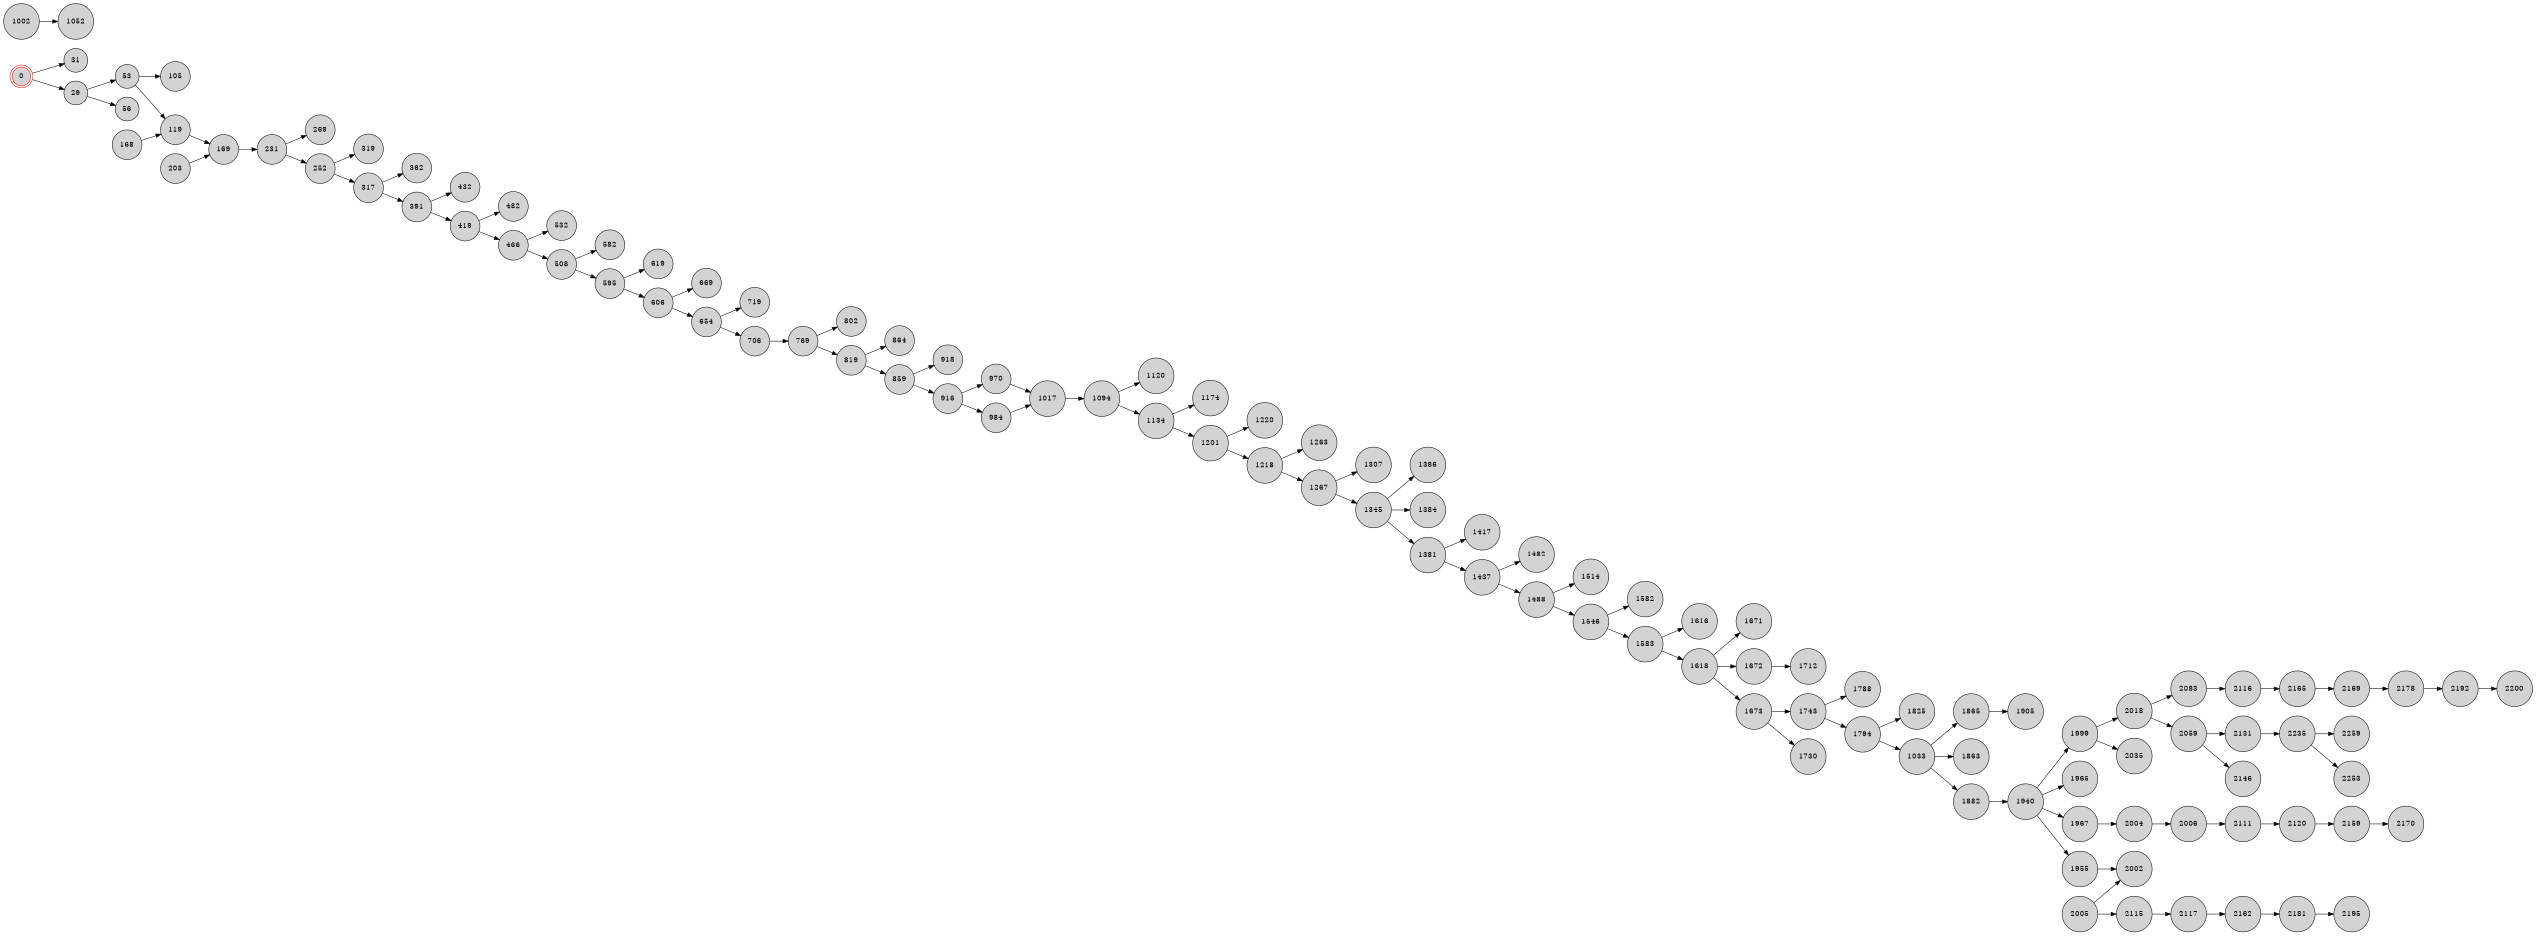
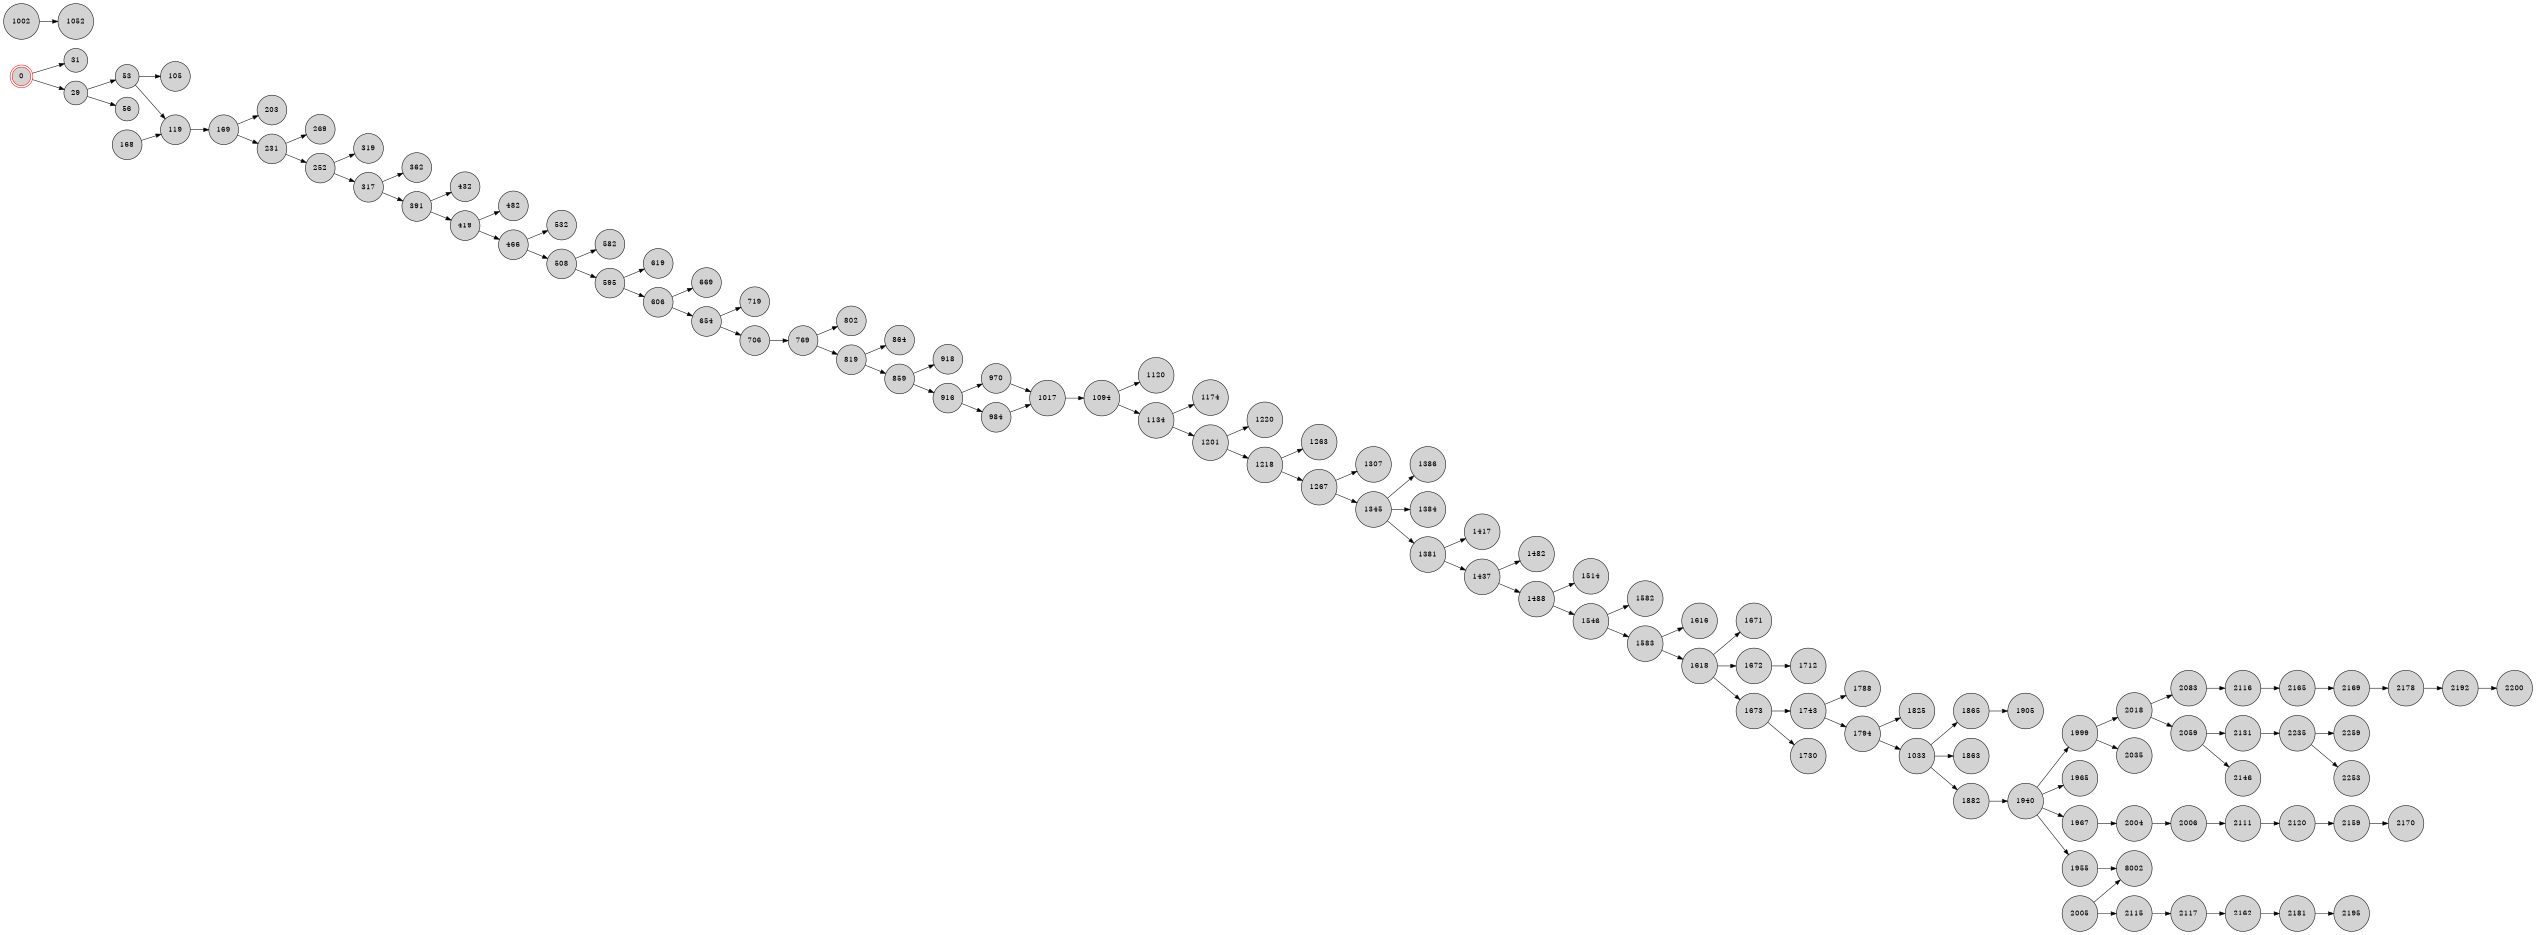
edge "203" -> "169": reversed
node "2002": label "2002" -> "8002"
